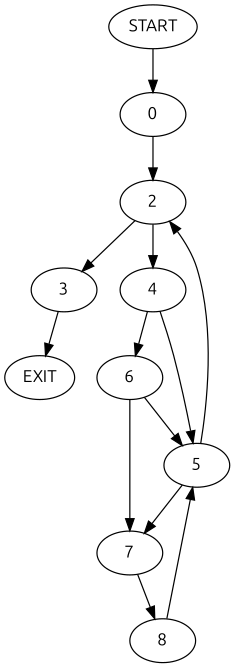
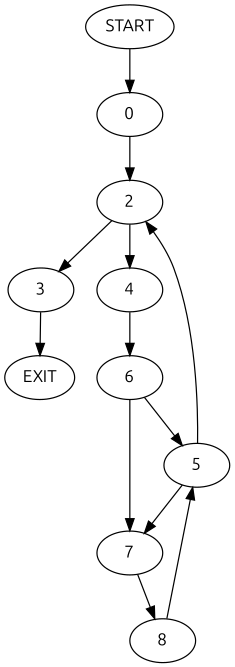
edge "4" -> "5": removed
